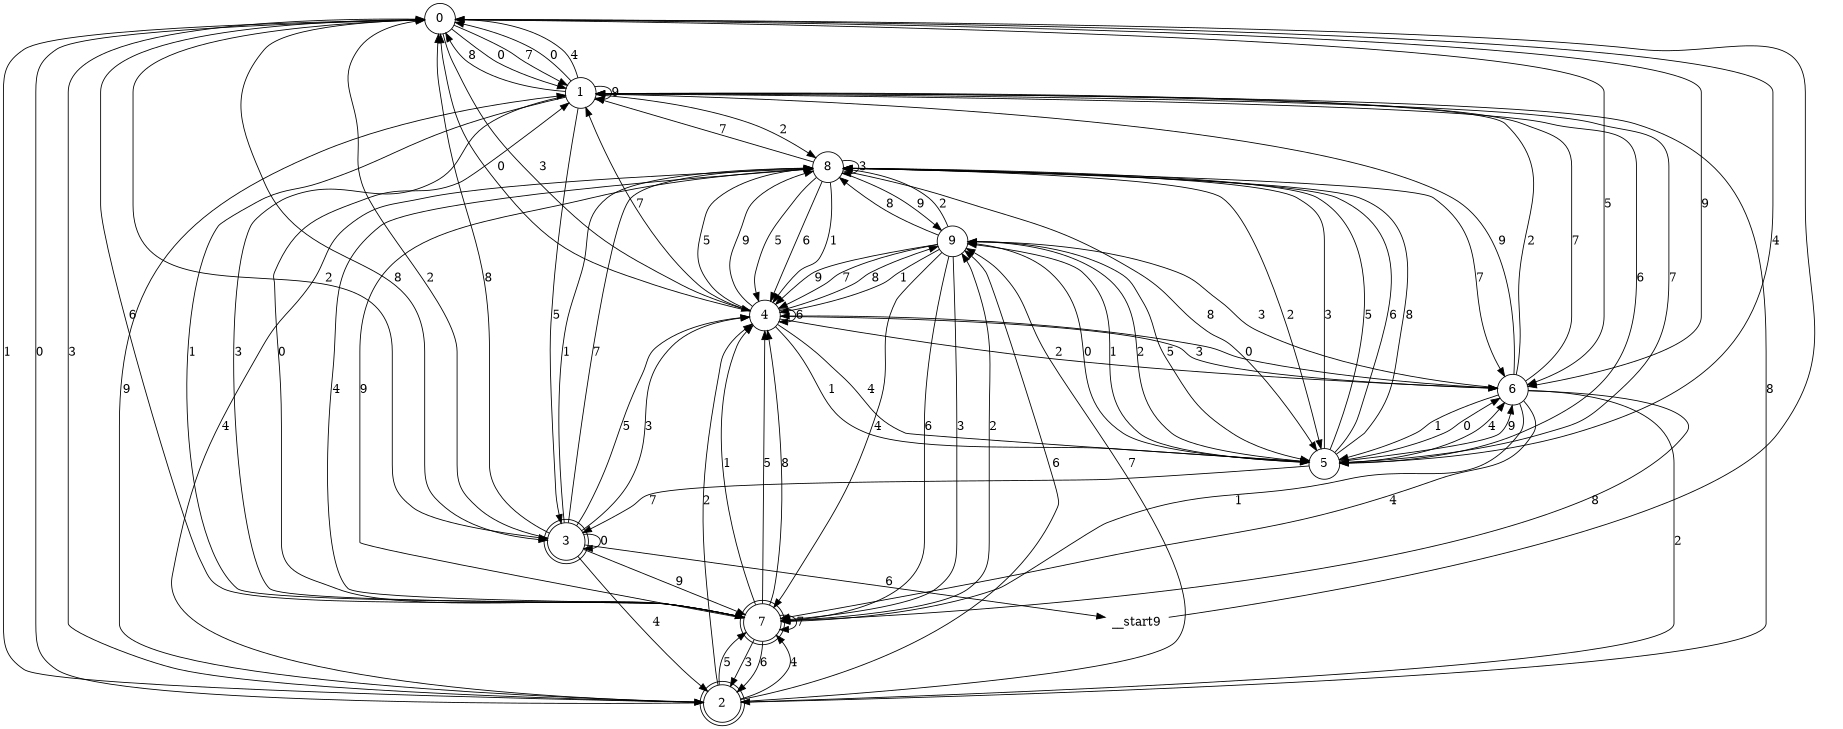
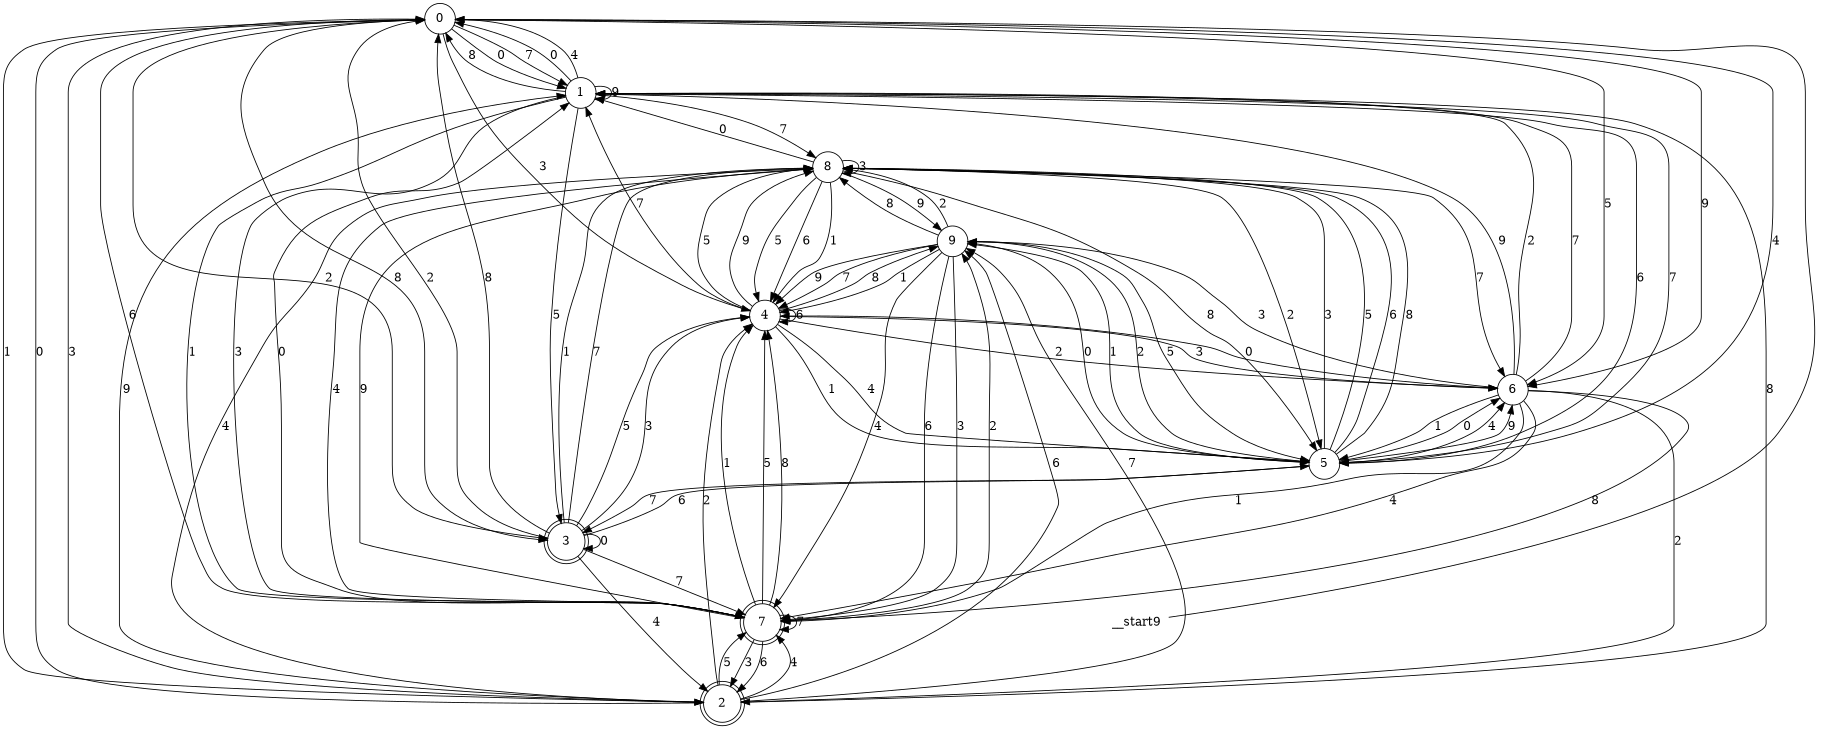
edge "8" -> "1": label "7" -> "0"
edge "1" -> "8": label "2" -> "7"
edge "4" -> "0": removed, label "0"
edge "3" -> "__start9": now "3" -> "5"
edge "3" -> "7": label "9" -> "7"
